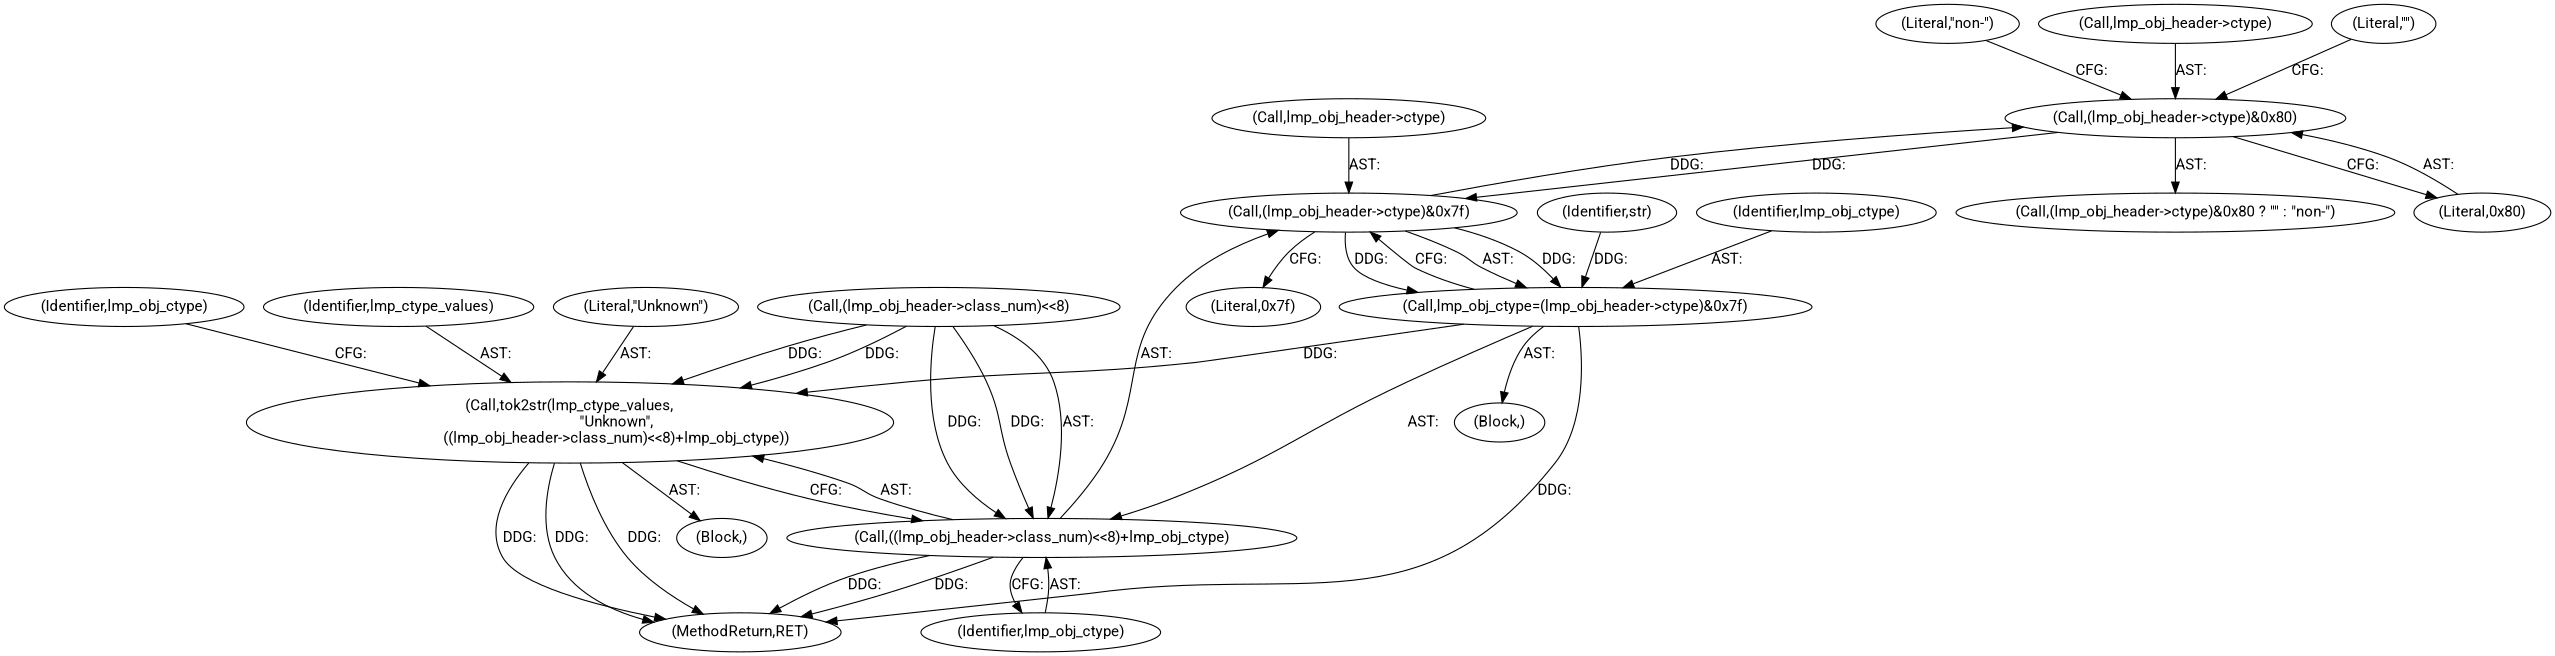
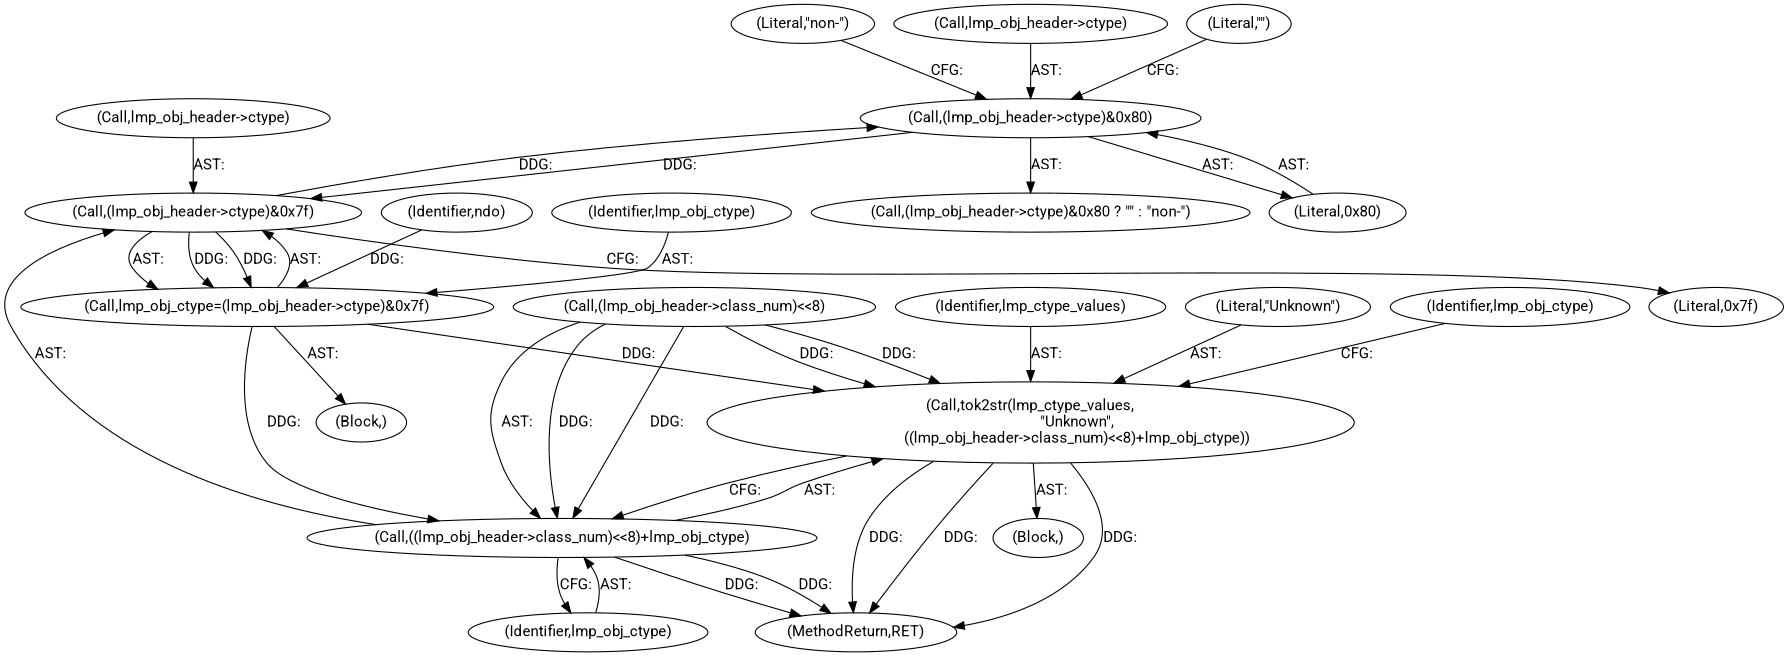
edge "(Call,(lmp_obj_header->ctype)&0x80)" -> "(Literal,0x80)": label "CFG: " -> "AST: "
node "(Identifier,str)": label "(Identifier,str)" -> "(Identifier,ndo)"
edge "(Call,lmp_obj_ctype=(lmp_obj_header->ctype)&0x7f)" -> "(Call,(lmp_obj_header->ctype)&0x7f)": label "CFG: " -> "AST: "
edge "(Call,lmp_obj_ctype=(lmp_obj_header->ctype)&0x7f)" -> "(Call,((lmp_obj_header->class_num)<<8)+lmp_obj_ctype)": label "AST: " -> "DDG: "
edge "(Call,lmp_obj_ctype=(lmp_obj_header->ctype)&0x7f)" -> "(MethodReturn,RET)": removed, label "DDG:"
